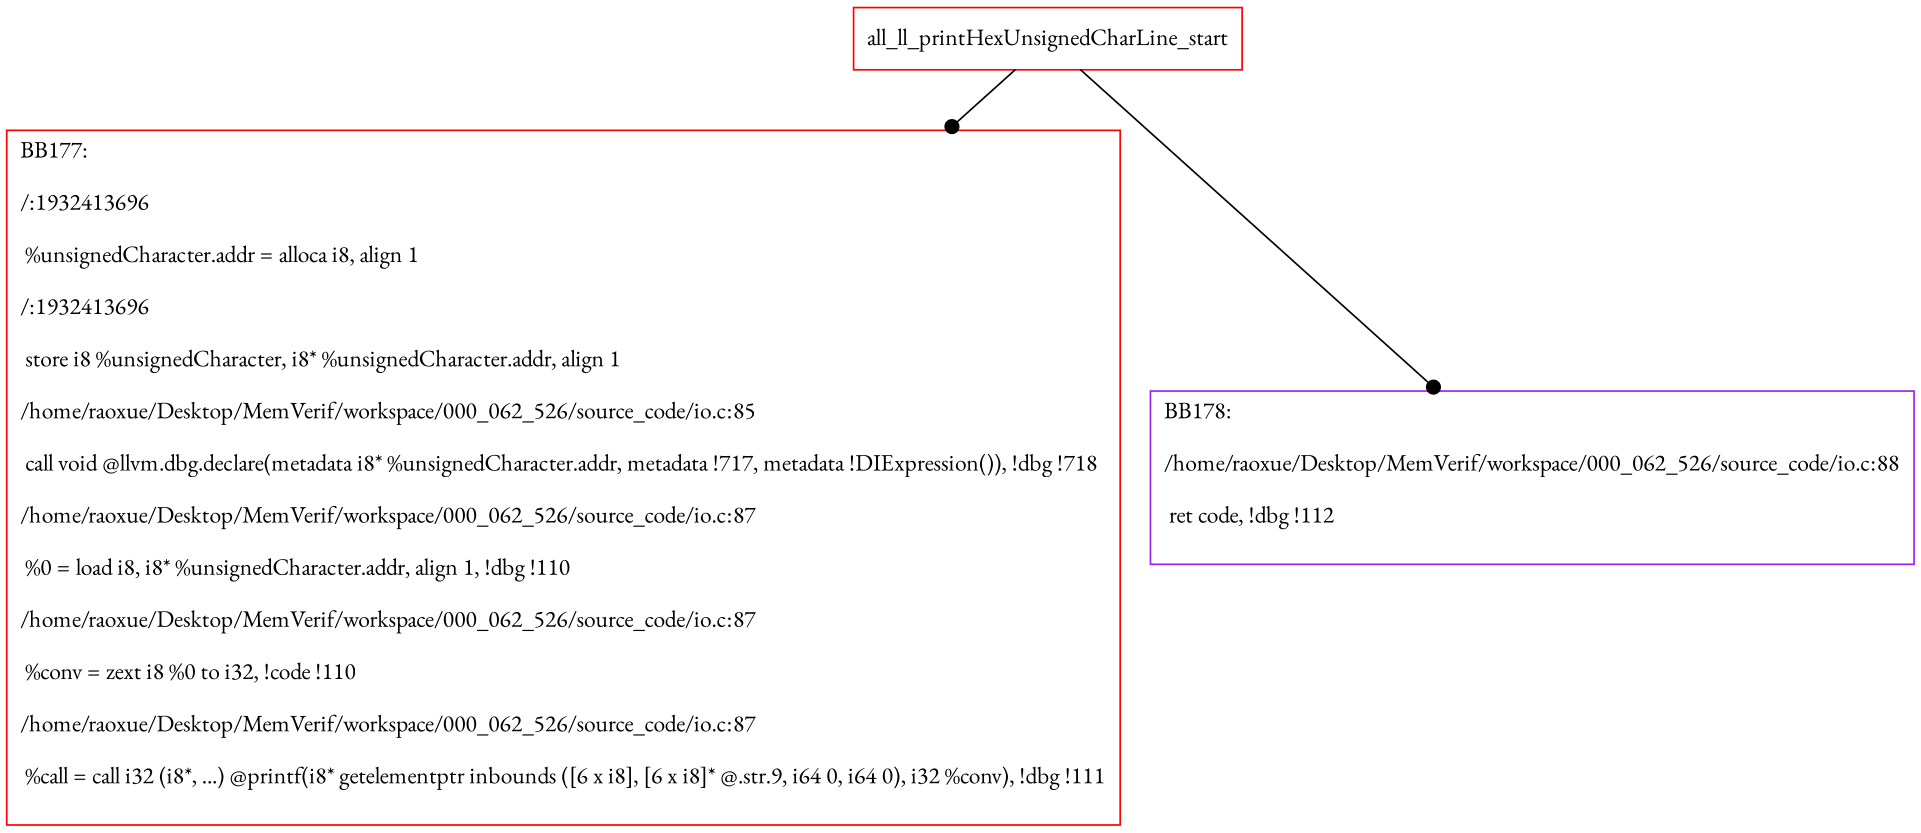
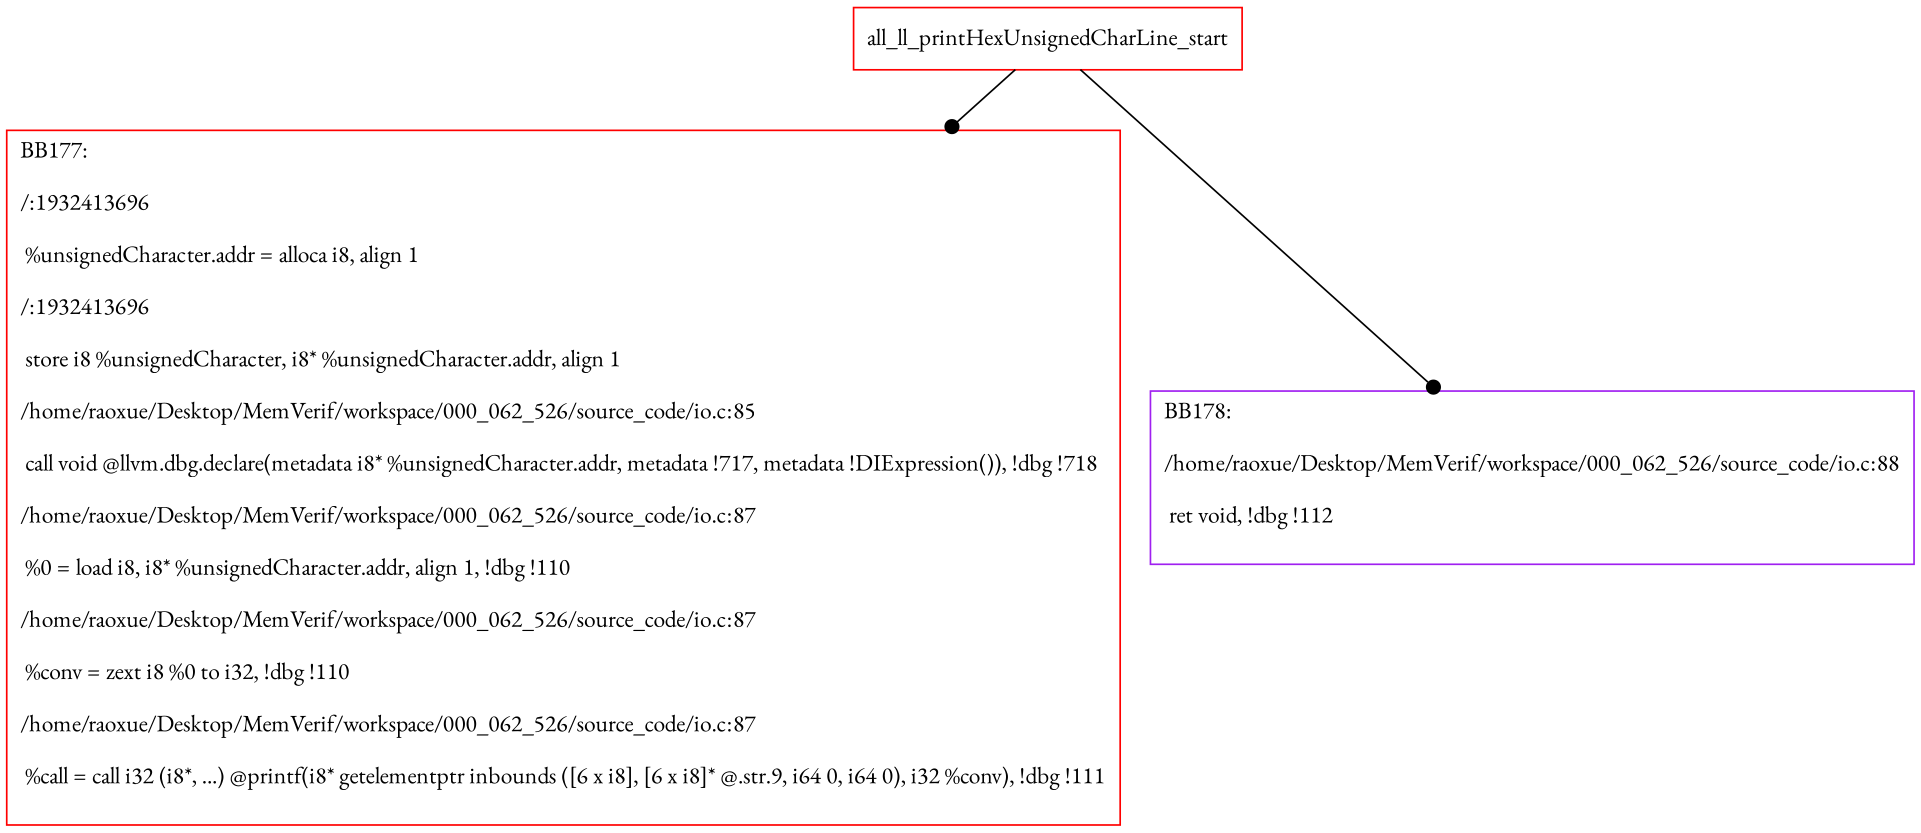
node "BB178:": text "ret code, !dbg !112" -> "ret void, !dbg !112"
node "BB177:": text "%conv = zext i8 %0 to i32, !code !110" -> "%conv = zext i8 %0 to i32, !dbg !110"
